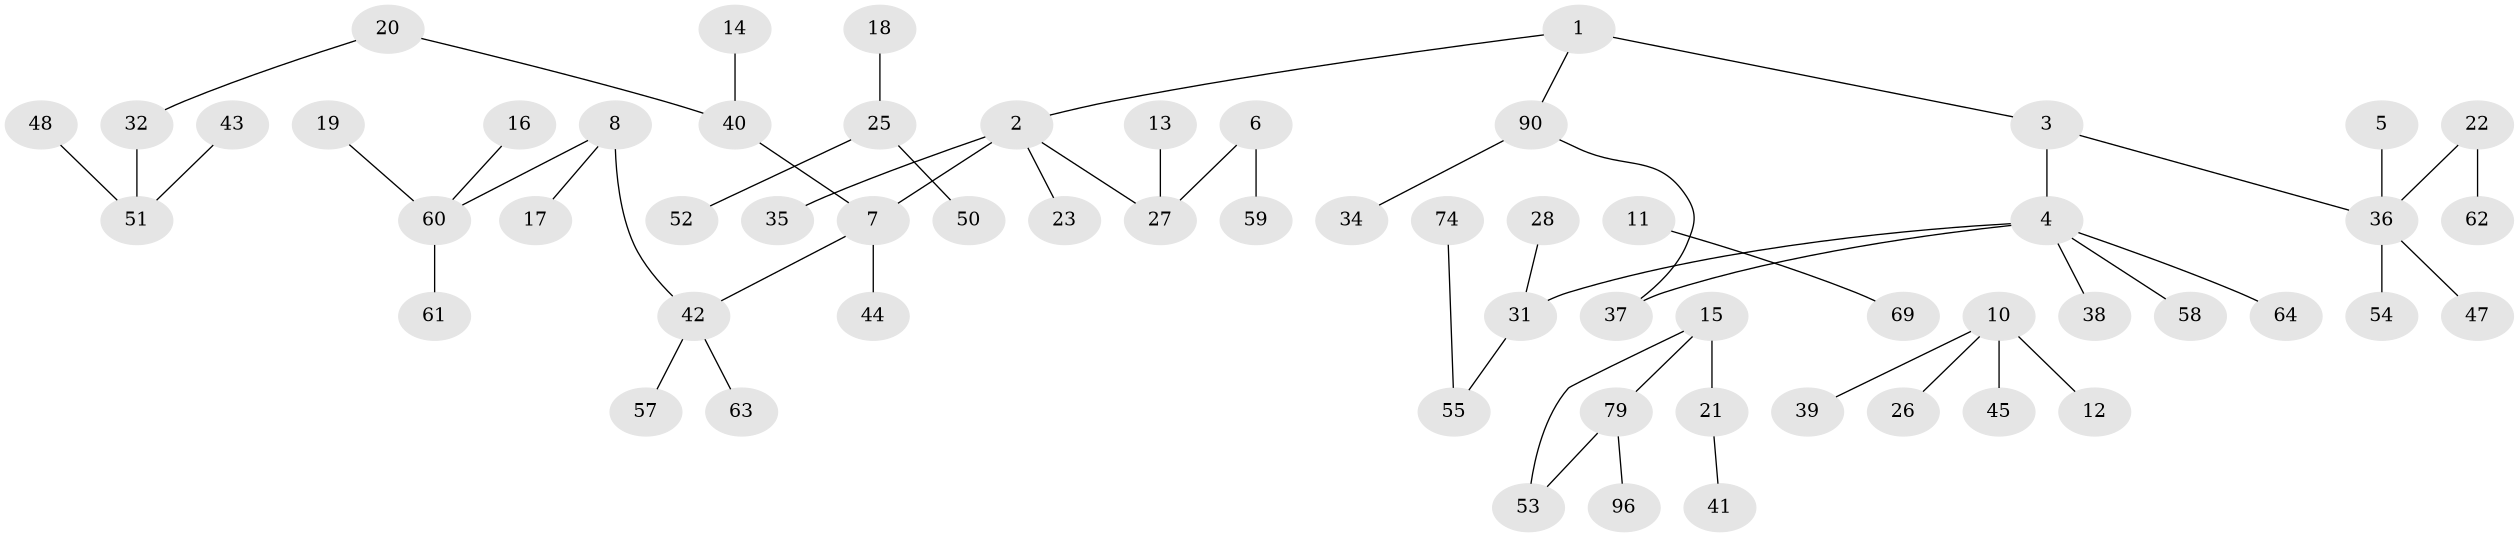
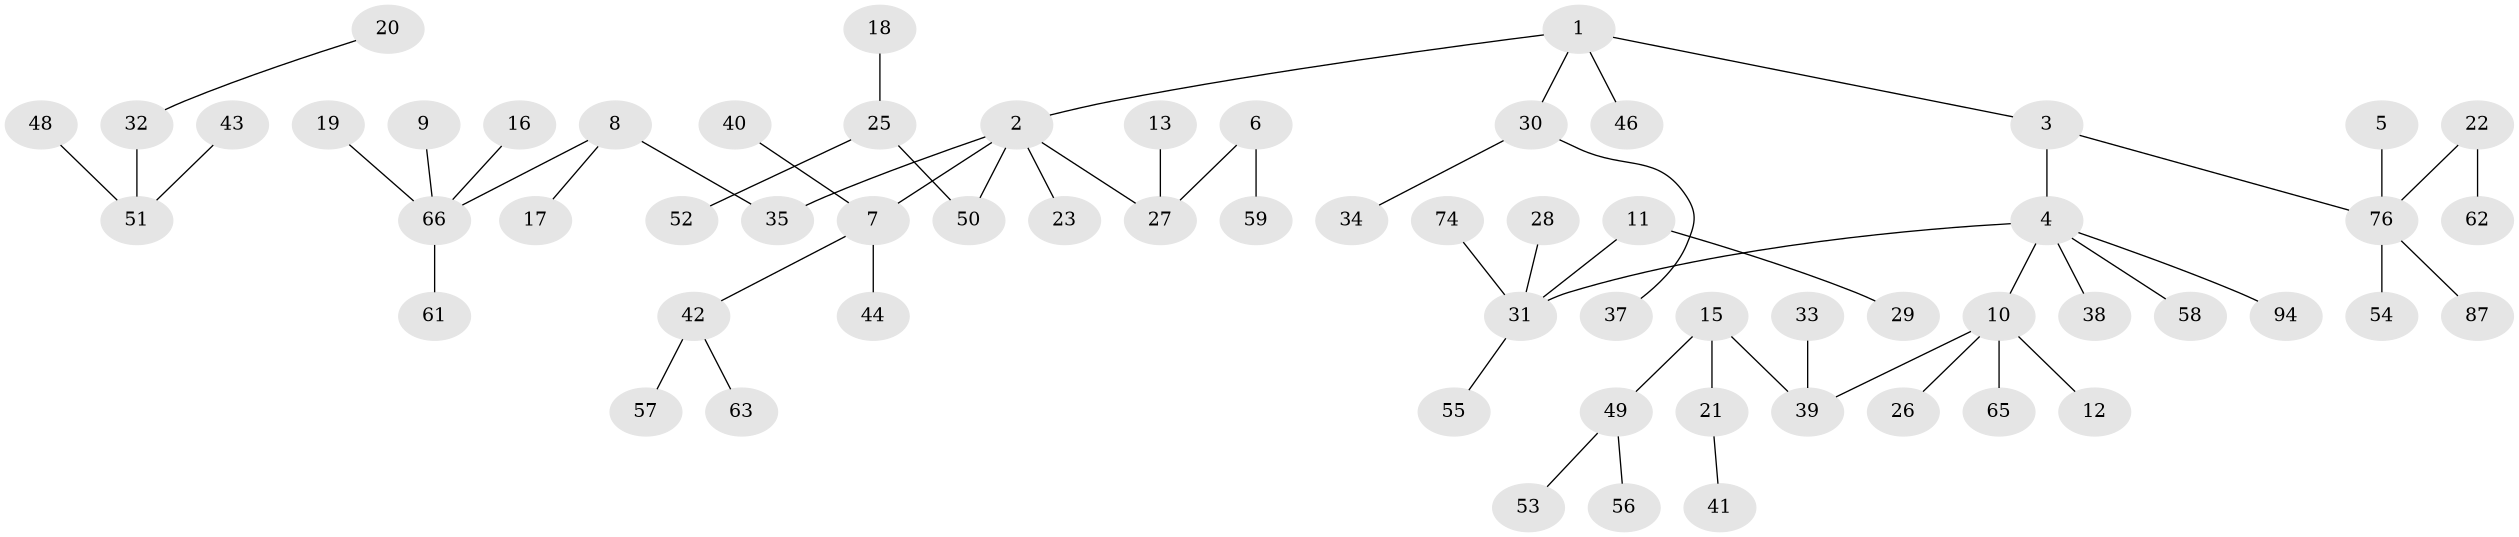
node "14": removed
edge "20" -- "40": removed
node "9": added
node "90": label "90" -> "30"
node "46": added
edge "2" -- "50": added
node "60": label "60" -> "66"
node "36": label "36" -> "76"
edge "8" -- "42": now "8" -- "35"
edge "4" -- "37": now "4" -- "10"
edge "11" -- "31": added
edge "74" -- "55": now "74" -- "31"
node "33": added
node "69": label "69" -> "29"
node "64": label "64" -> "94"
node "47": label "47" -> "87"
edge "15" -- "53": now "15" -- "39"
node "79": label "79" -> "49"
node "45": label "45" -> "65"
node "96": label "96" -> "56"
